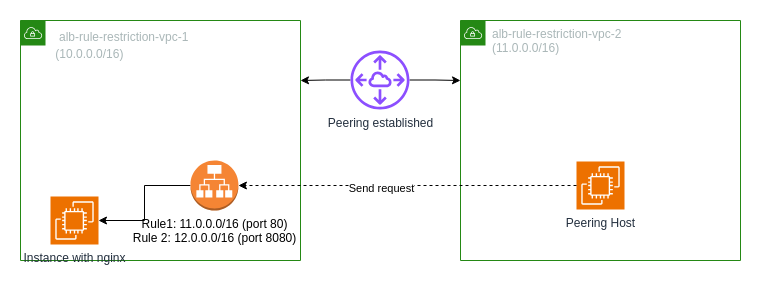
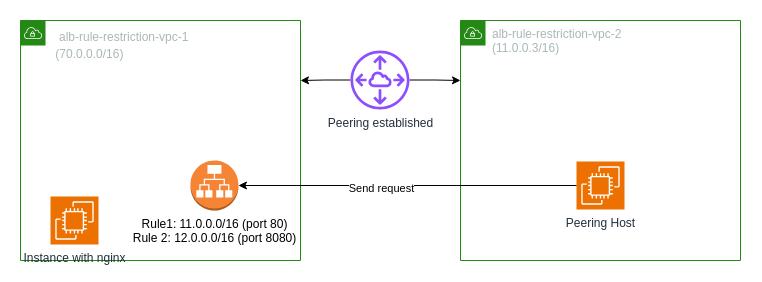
node "alb-rule-restriction-vpc-1 (10.0.0.0/16)": label "alb-rule-restriction-vpc-1 (10.0.0.0/16)" -> "alb-rule-restriction-vpc-1 (70.0.0.0/16)"
node "alb-rule-restriction-vpc-2 (11.0.0.0/16)": label "alb-rule-restriction-vpc-2 (11.0.0.0/16)" -> "alb-rule-restriction-vpc-2 (11.0.0.3/16)"
edge "Peering Host" -> "Rule1: 11.0.0.0/16 (port 80) Rule 2: 12.0.0.0/16 (port 8080)": style dashed -> solid
edge "Rule1: 11.0.0.0/16 (port 80) Rule 2: 12.0.0.0/16 (port 8080)" -> "Instance with nginx": removed
